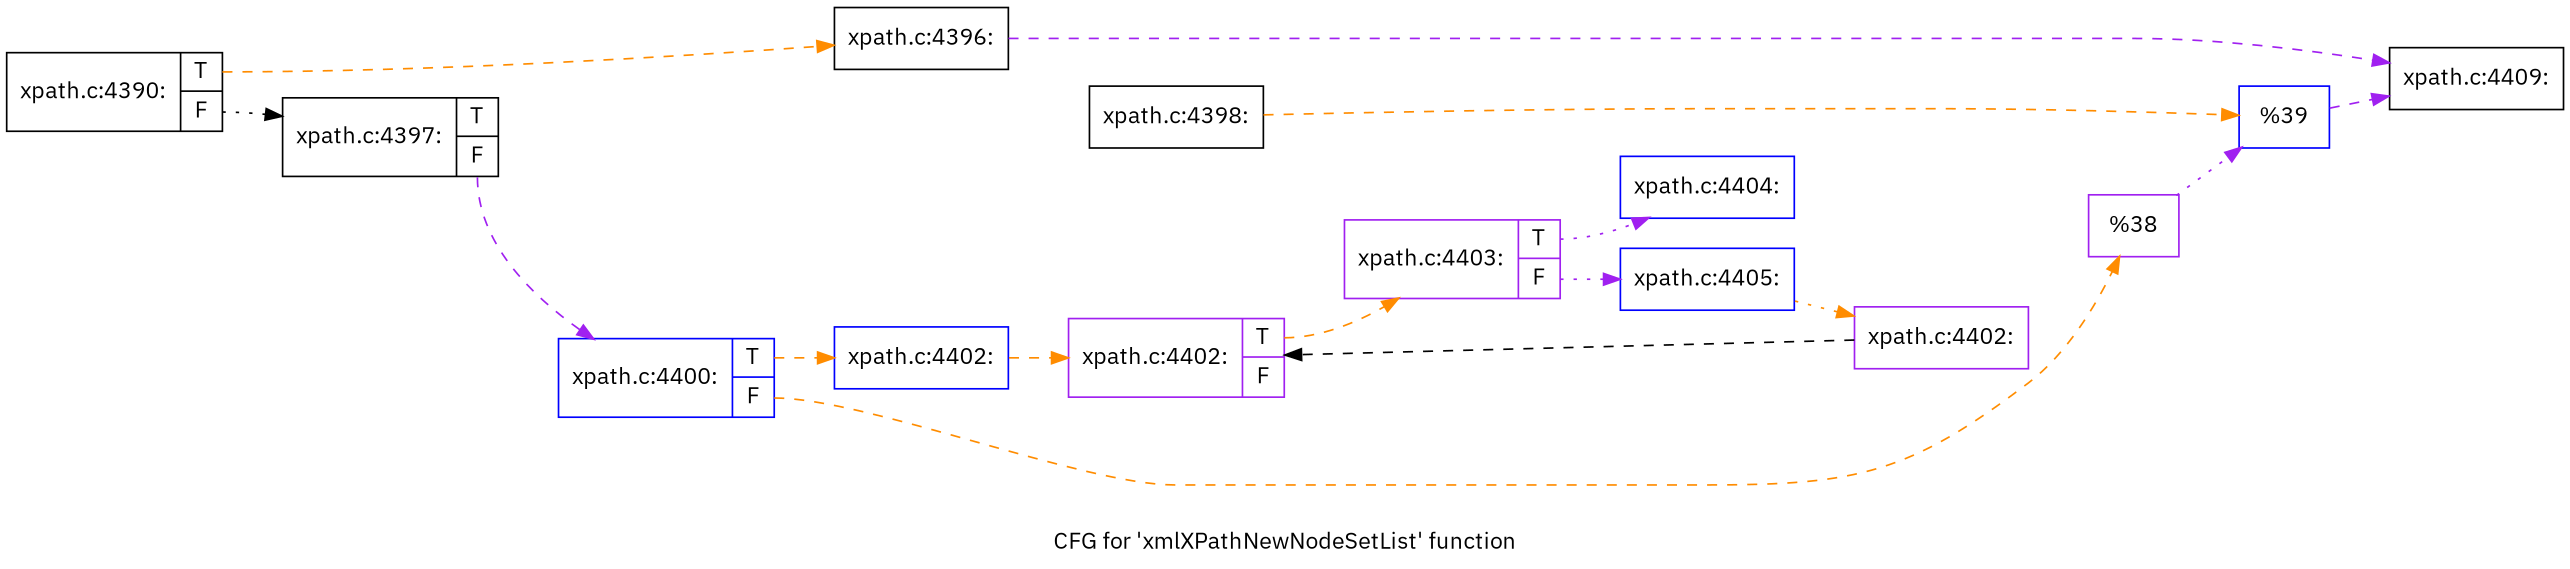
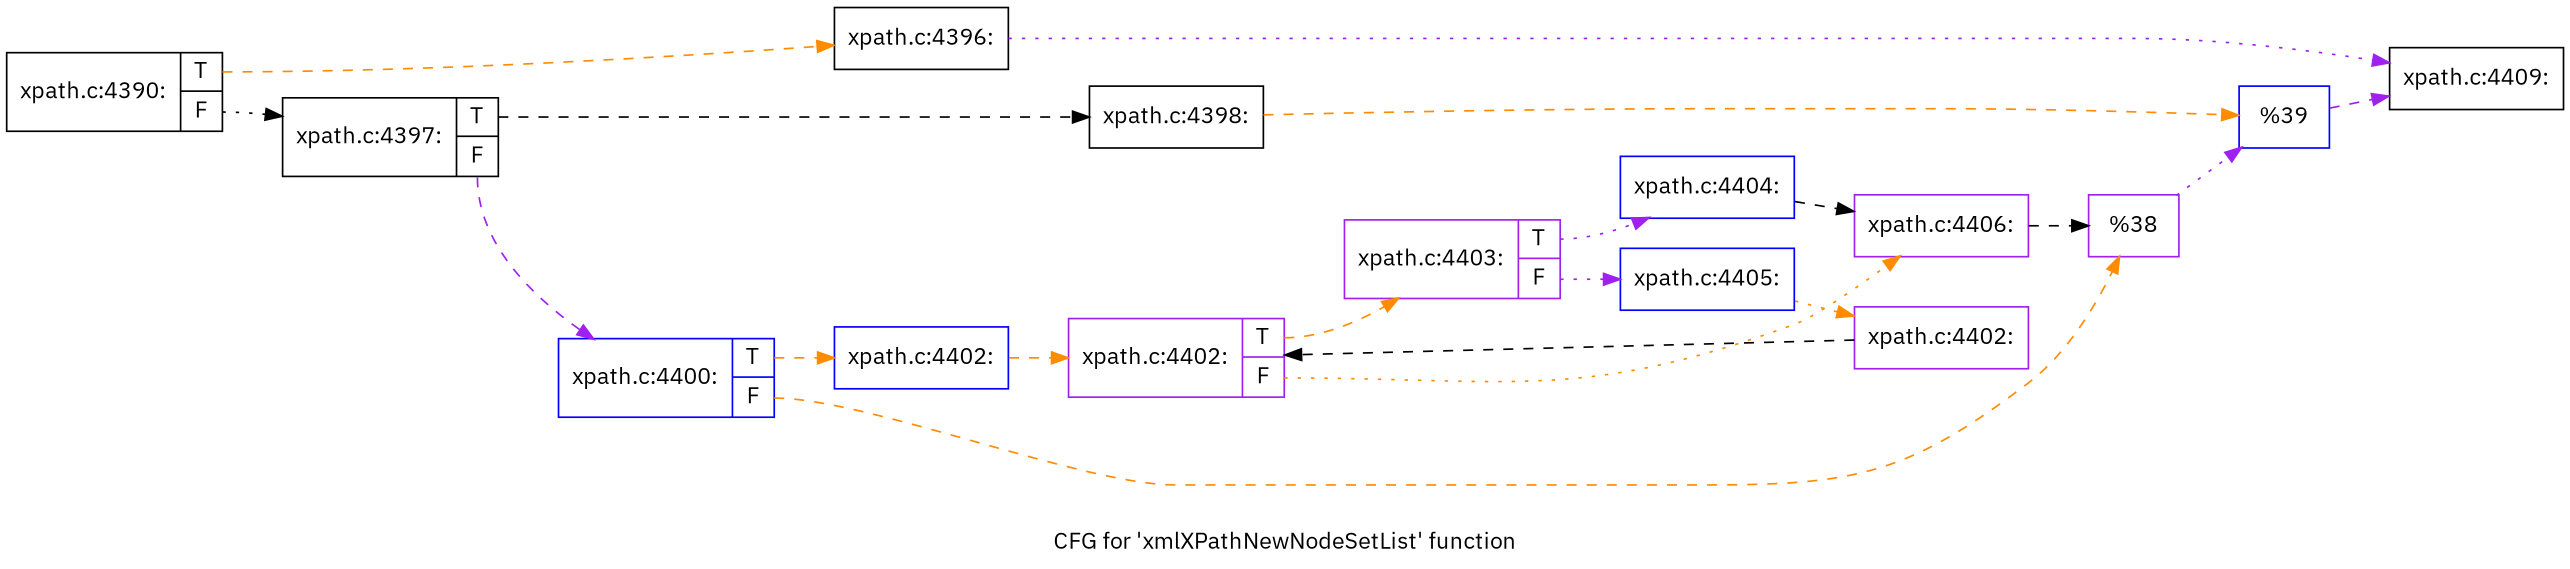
edge "xpath.c:4396:" -> "xpath.c:4409:": style dashed -> dotted
edge "xpath.c:4397:" -> "xpath.c:4398:": added
node "xpath.c:4406:": added
